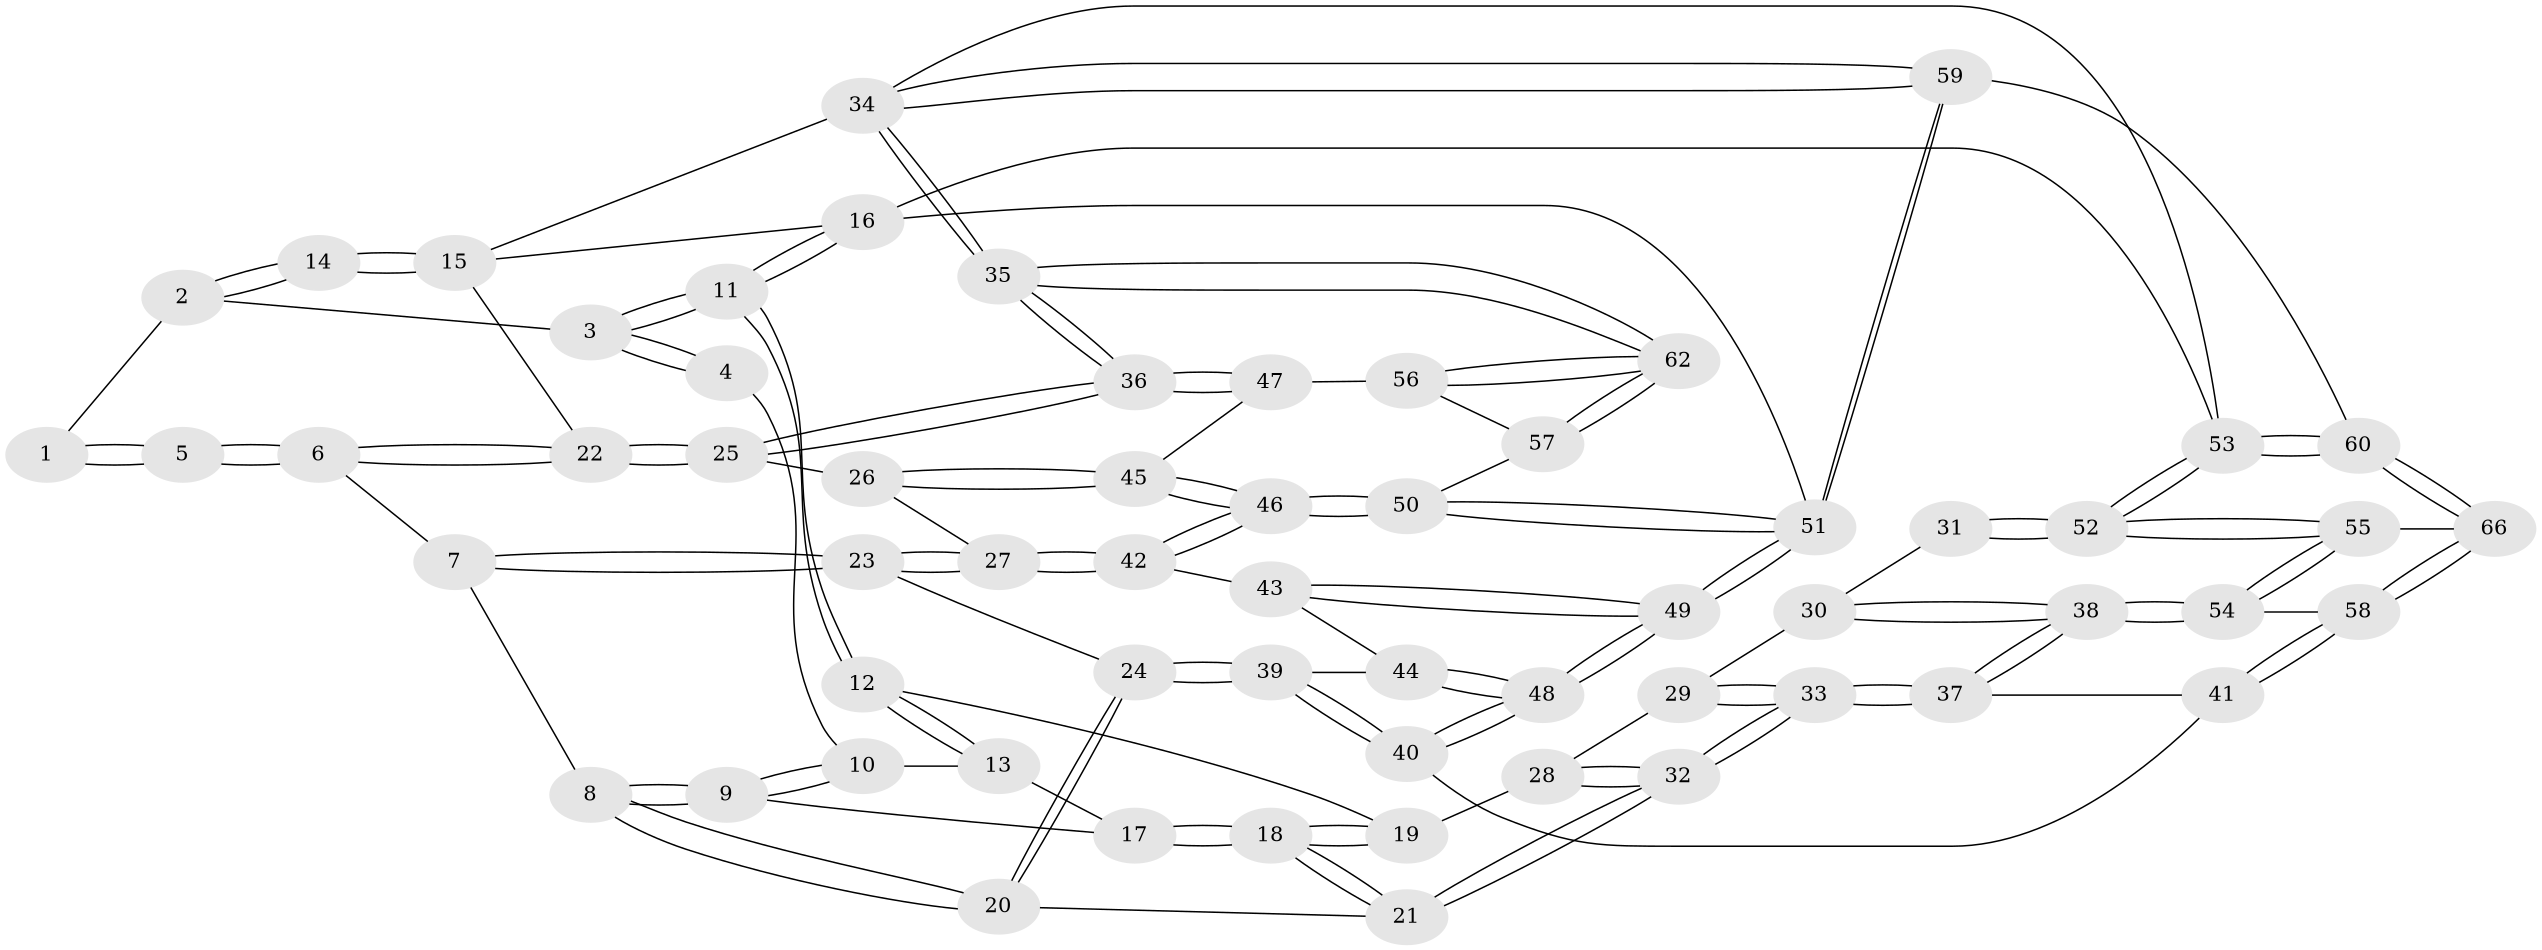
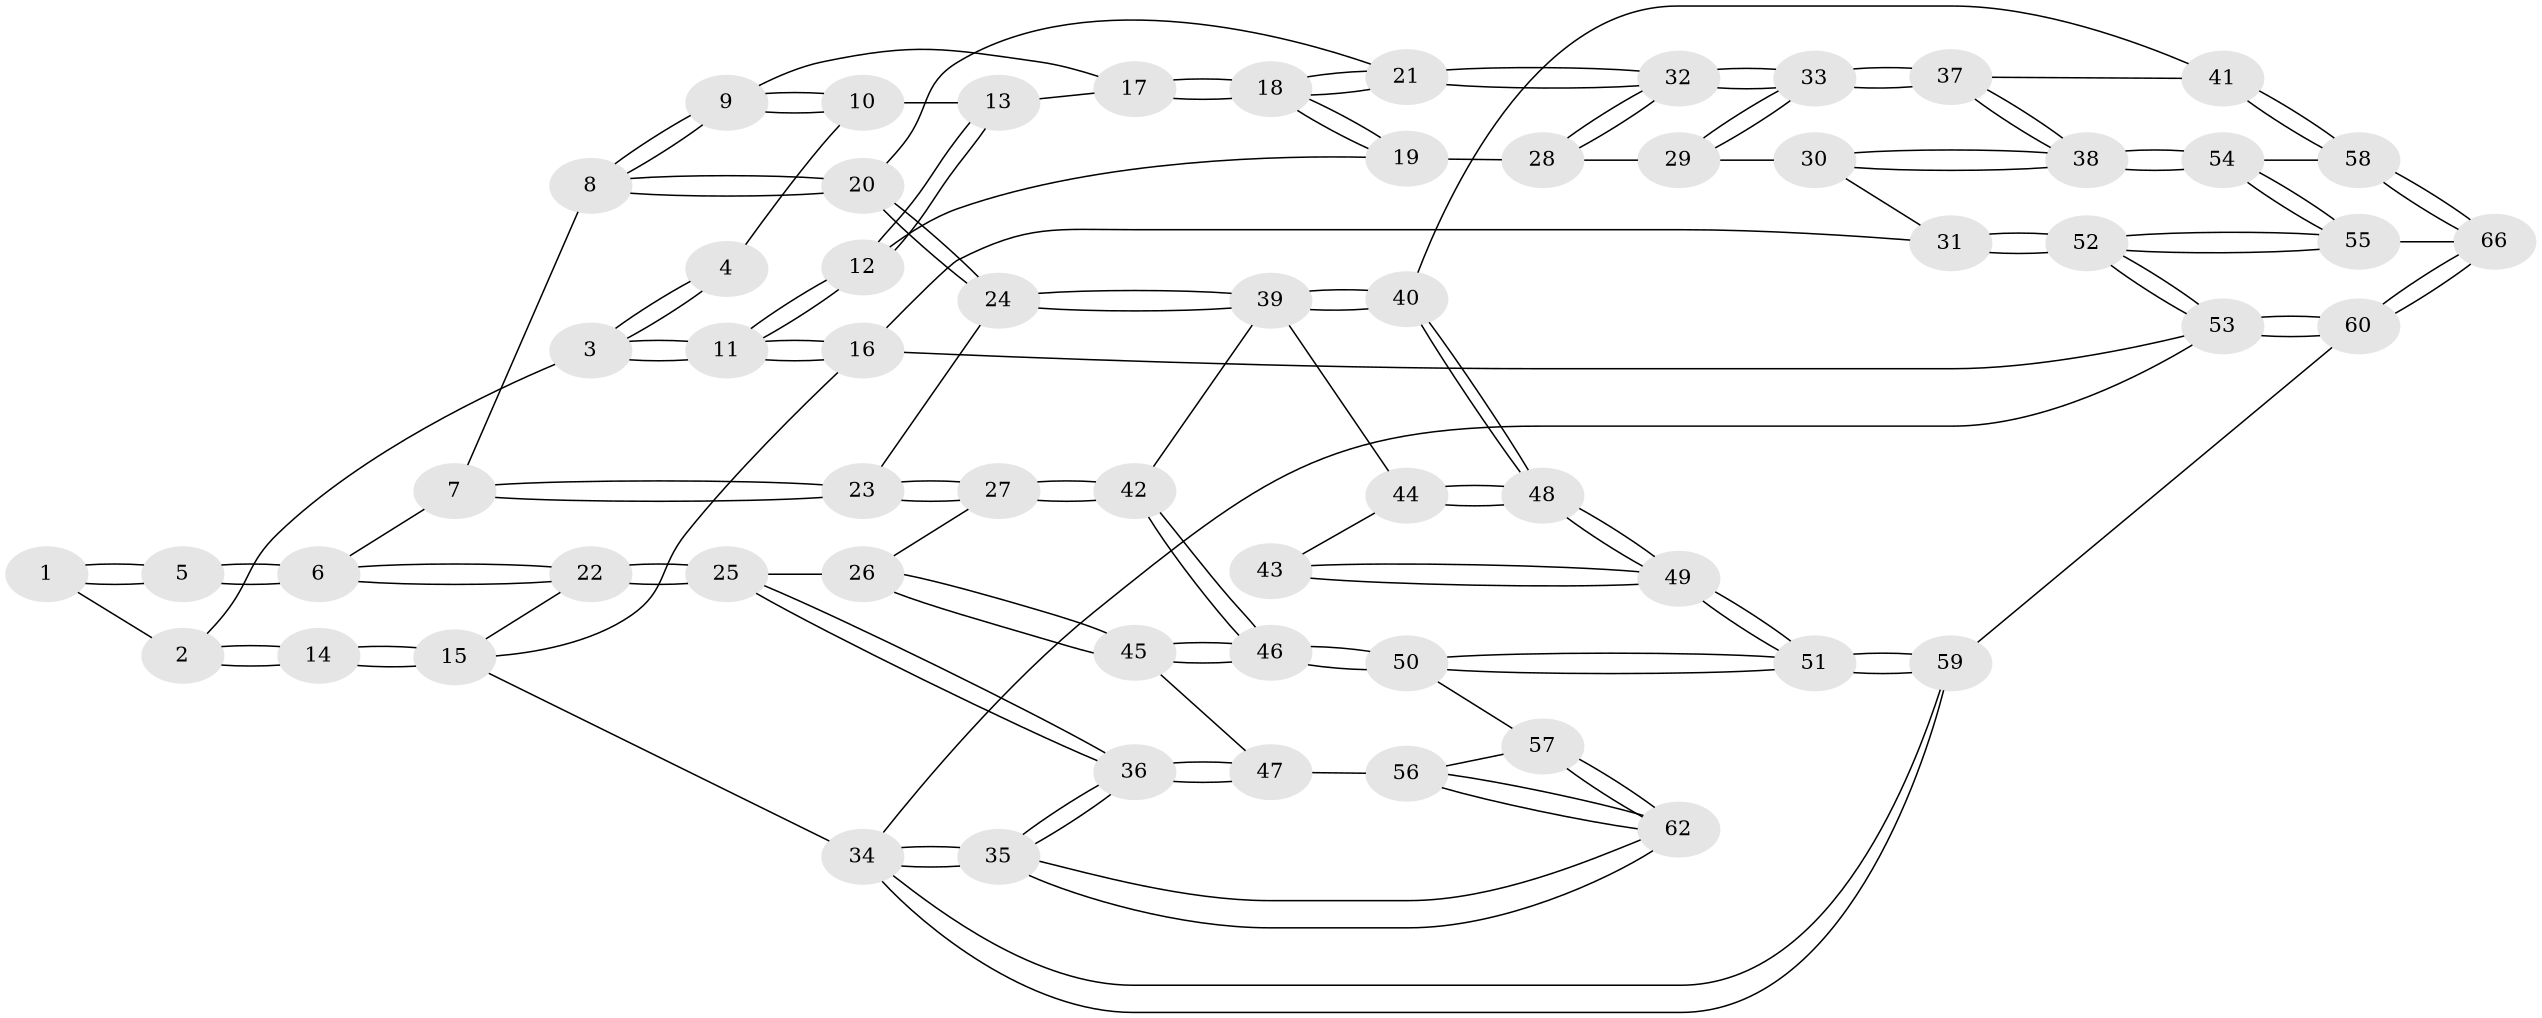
edge "16" -- "51": now "16" -- "31"
edge "42" -- "43": now "42" -- "39"
